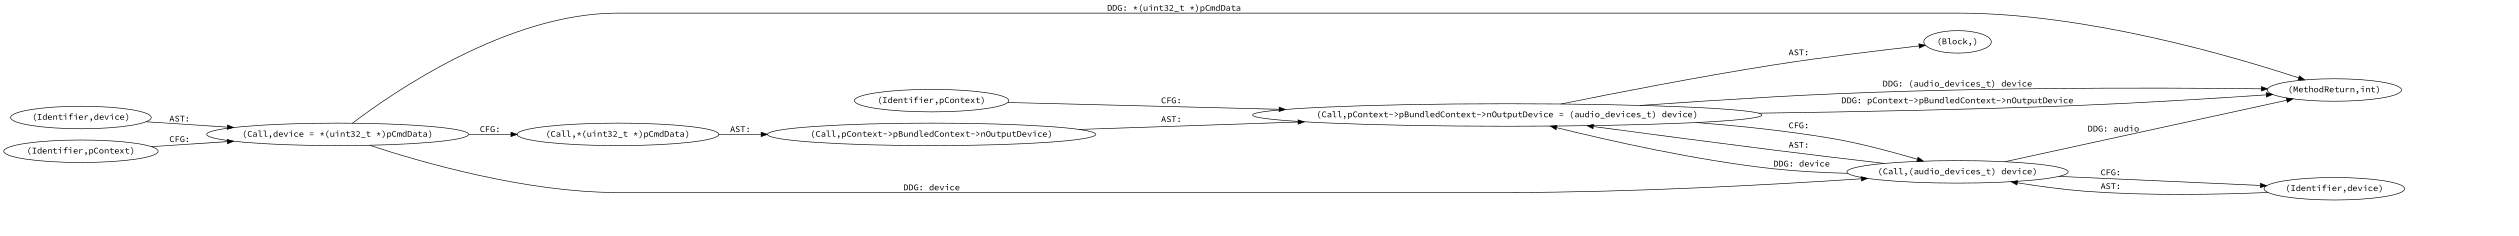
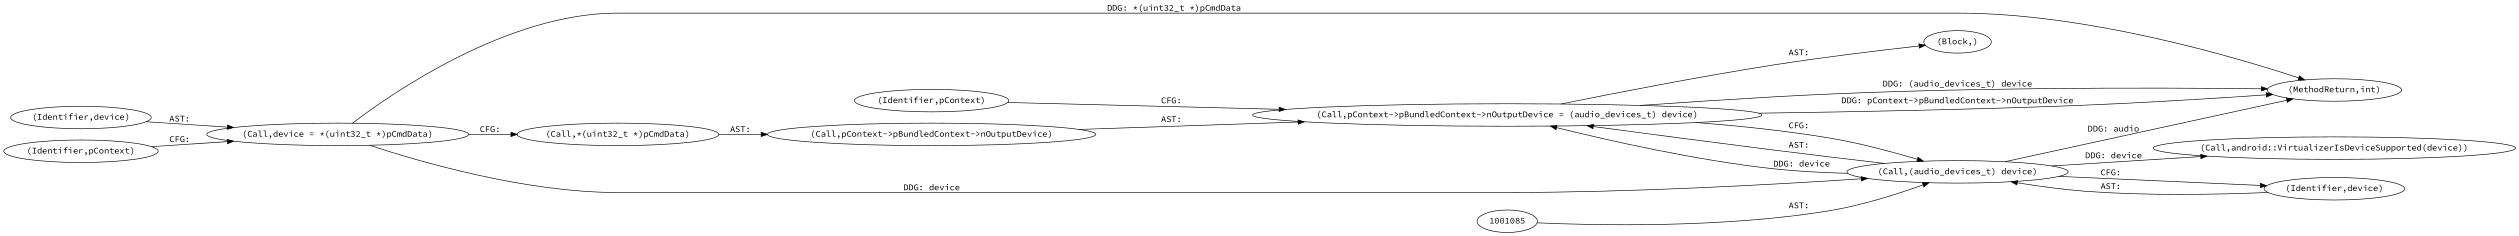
node "(Call,android::VirtualizerIsDeviceSupported(device))": added
node "1001085": added
